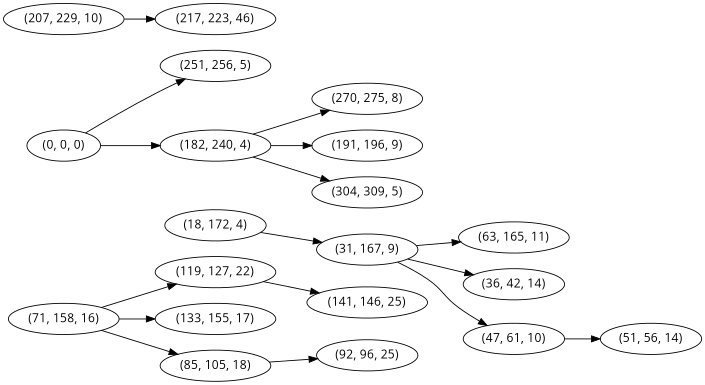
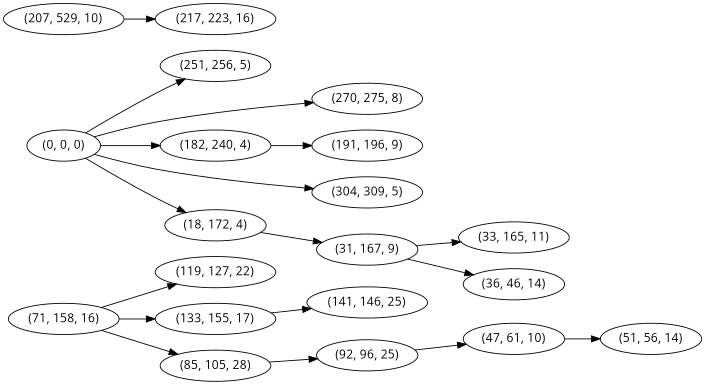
node "(207, 229, 10)": label "(207, 229, 10)" -> "(207, 529, 10)"
node "(217, 223, 46)": label "(217, 223, 46)" -> "(217, 223, 16)"
edge "(182, 240, 4)" -> "(270, 275, 8)": now "(0, 0, 0)" -> "(270, 275, 8)"
edge "(182, 240, 4)" -> "(304, 309, 5)": now "(0, 0, 0)" -> "(304, 309, 5)"
edge "(0, 0, 0)" -> "(18, 172, 4)": added
node "(63, 165, 11)": label "(63, 165, 11)" -> "(33, 165, 11)"
node "(36, 42, 14)": label "(36, 42, 14)" -> "(36, 46, 14)"
edge "(119, 127, 22)" -> "(141, 146, 25)": now "(133, 155, 17)" -> "(141, 146, 25)"
edge "(31, 167, 9)" -> "(47, 61, 10)": now "(92, 96, 25)" -> "(47, 61, 10)"
node "(85, 105, 18)": label "(85, 105, 18)" -> "(85, 105, 28)"
